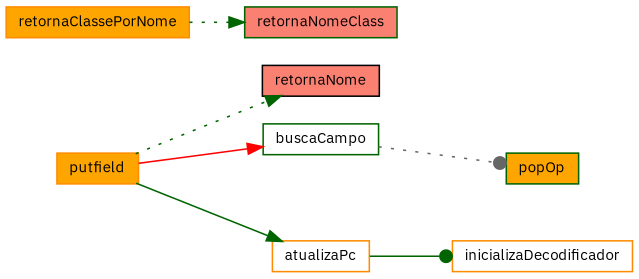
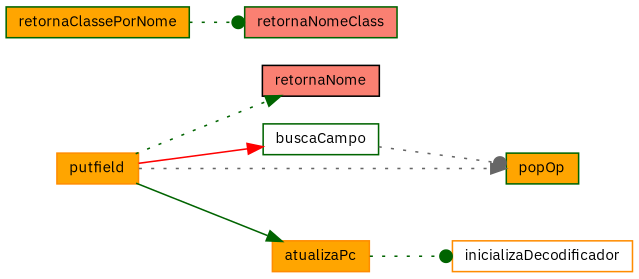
node "retornaClassePorNome": color darkorange -> darkgreen
edge "retornaClassePorNome" -> "retornaNomeClass": arrowhead normal -> dot
edge "putfield" -> "popOp": added
node "atualizaPc": fillcolor white -> orange
edge "atualizaPc" -> "inicializaDecodificador": style solid -> dotted
